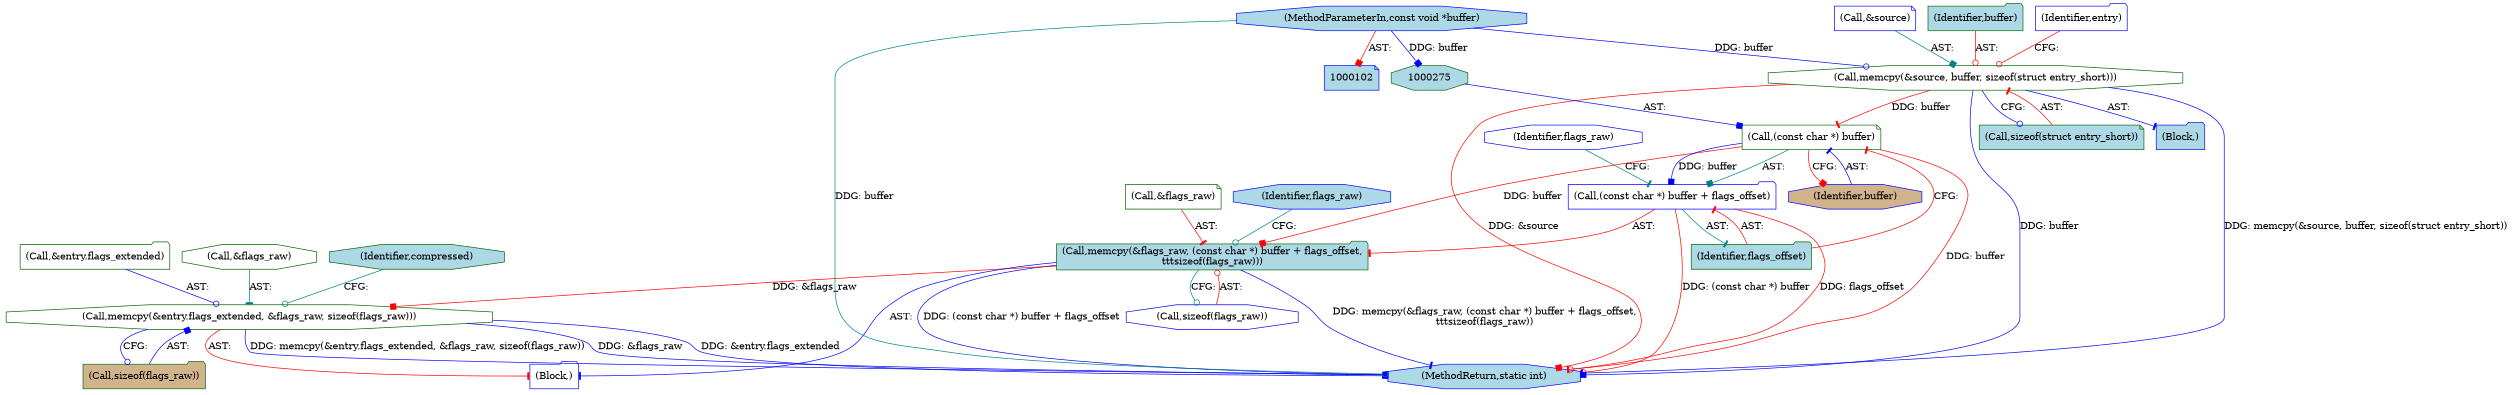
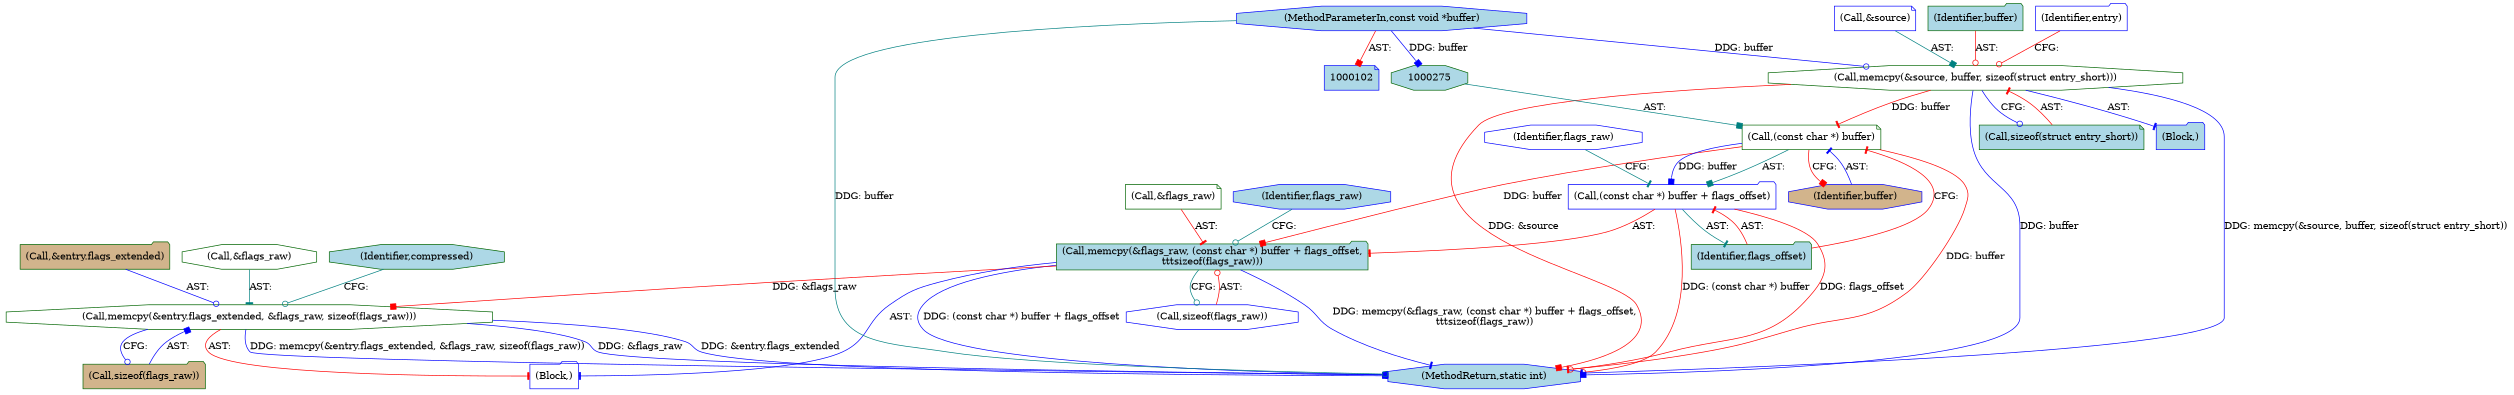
edge "1000275" -> "(Call,(const char *) buffer)": color blue -> teal
node "(Call,&entry.flags_extended)": fillcolor white -> tan
